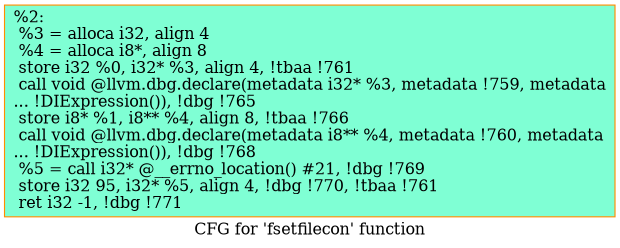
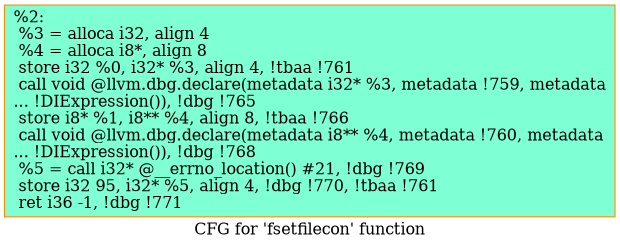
node "%2:": text "ret i32 -1, !dbg !771" -> "ret i36 -1, !dbg !771"
